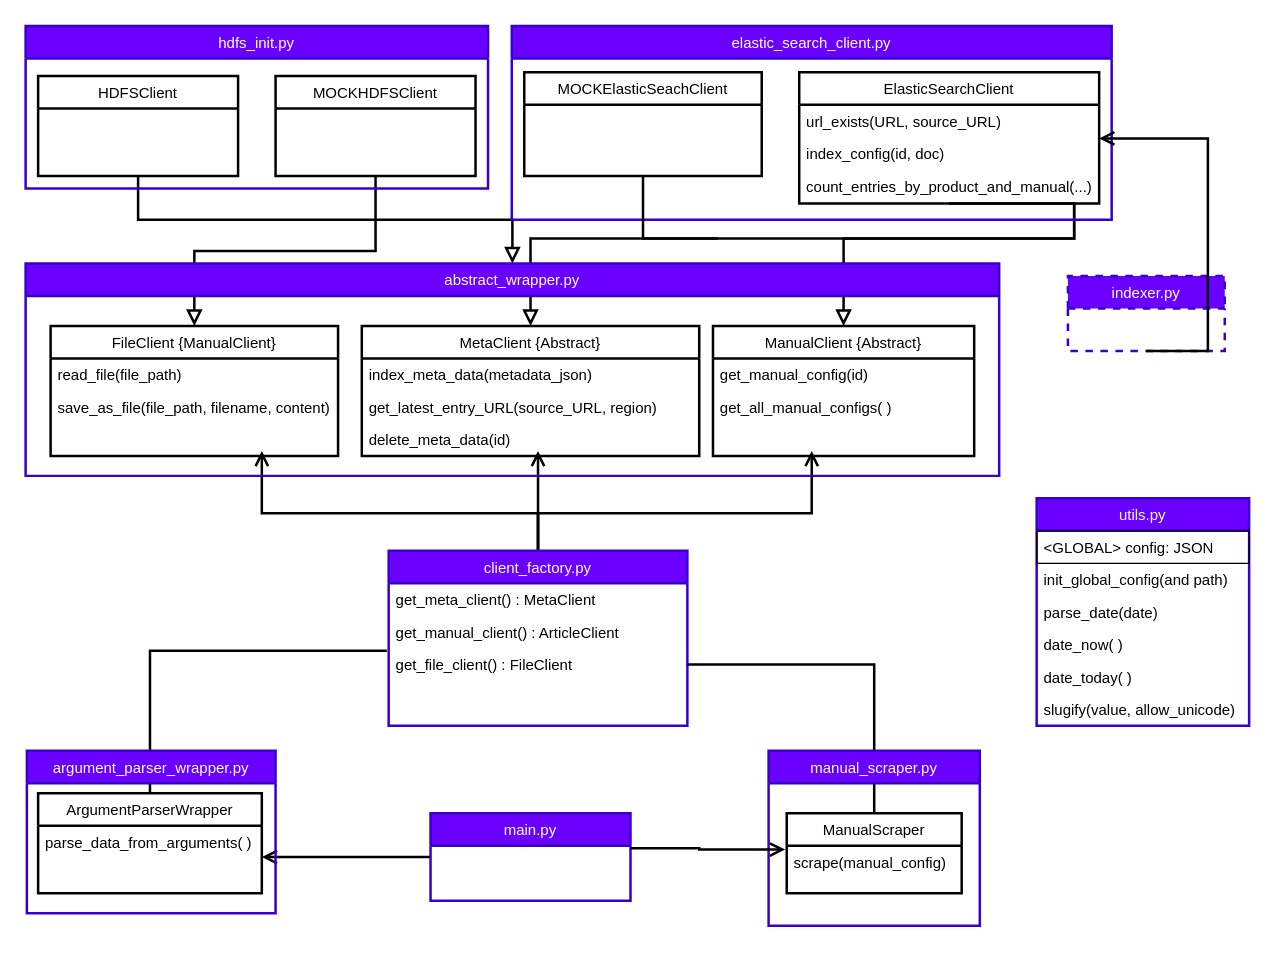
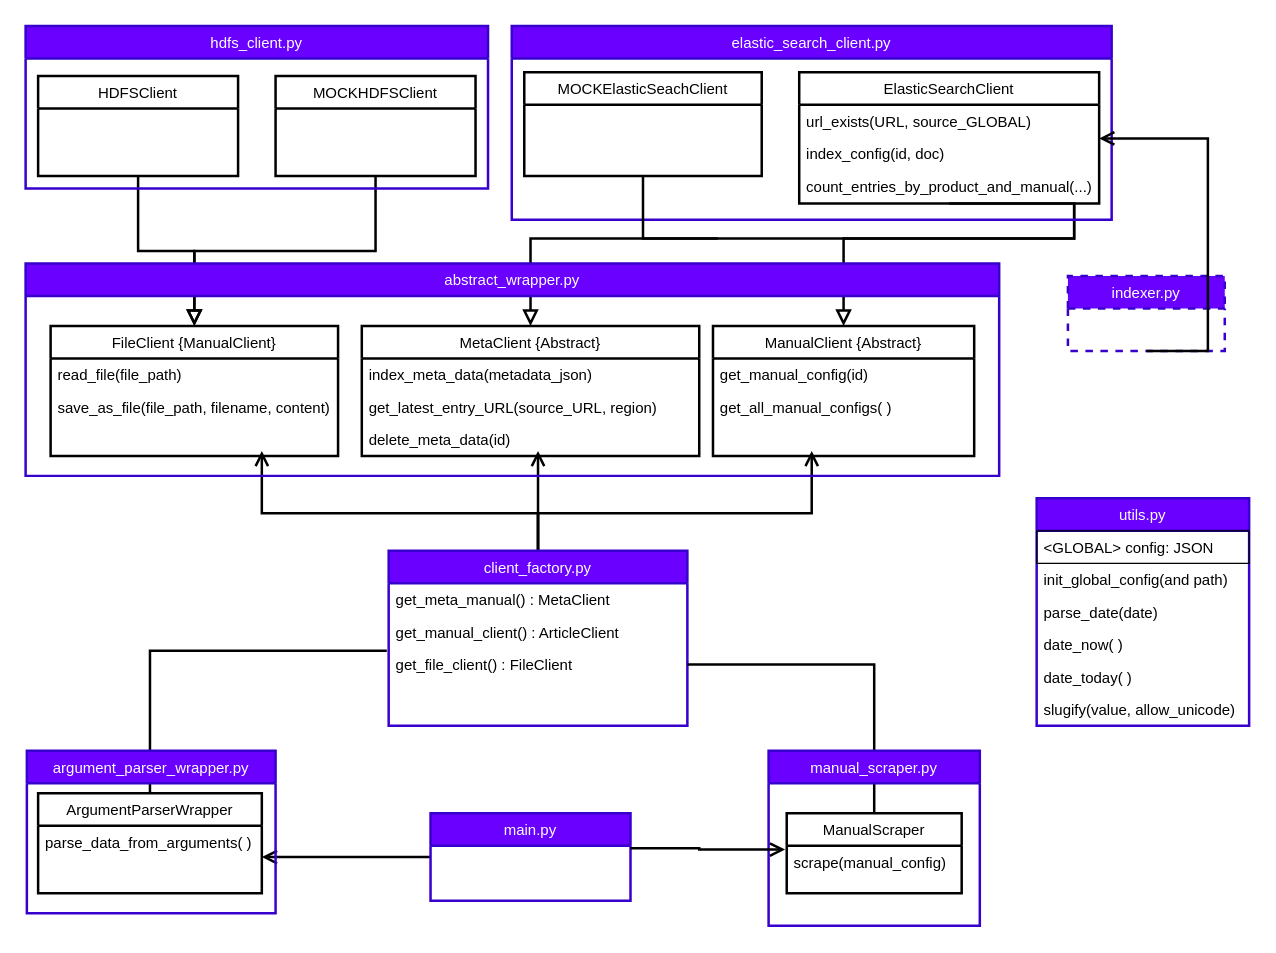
node "hdfs_init.py": label "hdfs_init.py" -> "hdfs_client.py"
node "url_exists(URL, source_URL)": label "url_exists(URL, source_URL)" -> "url_exists(URL, source_GLOBAL)"
edge "HDFSClient" -> "abstract_wrapper.py": now "HDFSClient" -> "FileClient {ManualClient}"
node "get_meta_client() : MetaClient": label "get_meta_client() : MetaClient" -> "get_meta_manual() : MetaClient"
